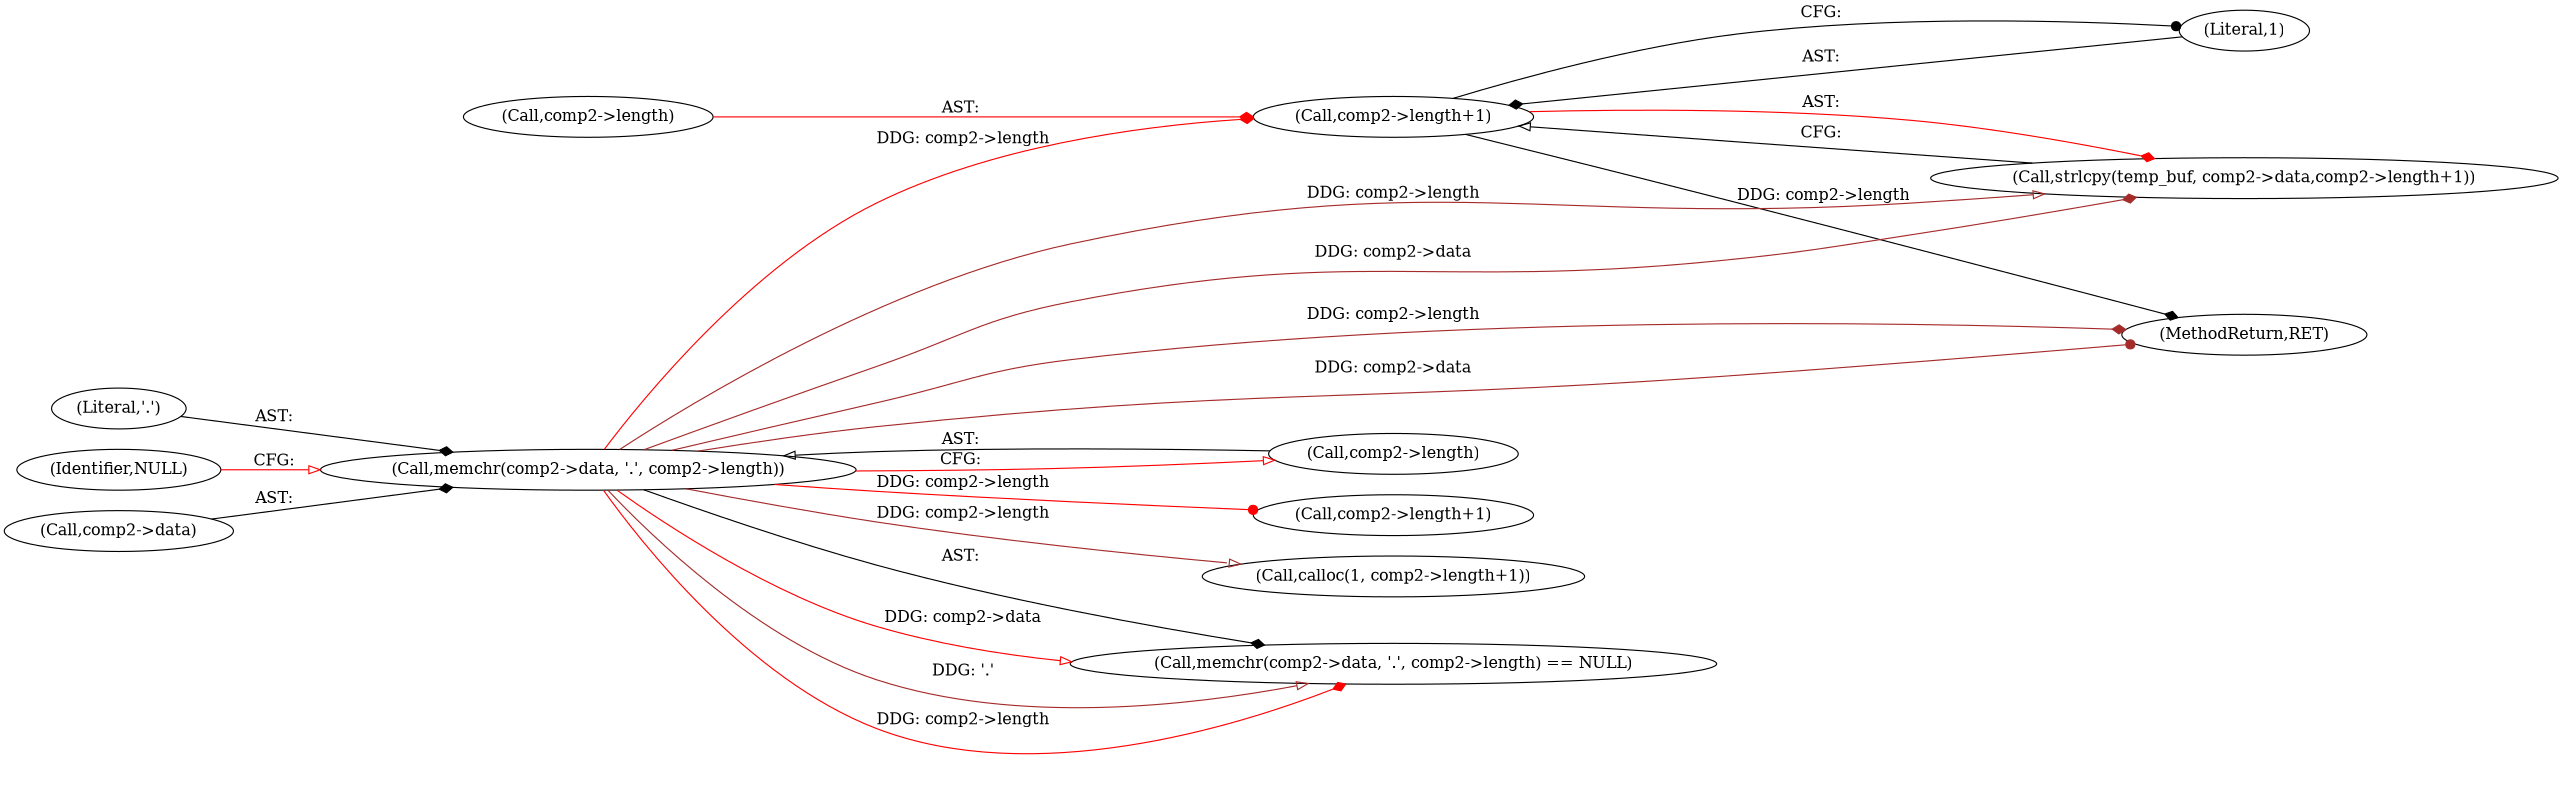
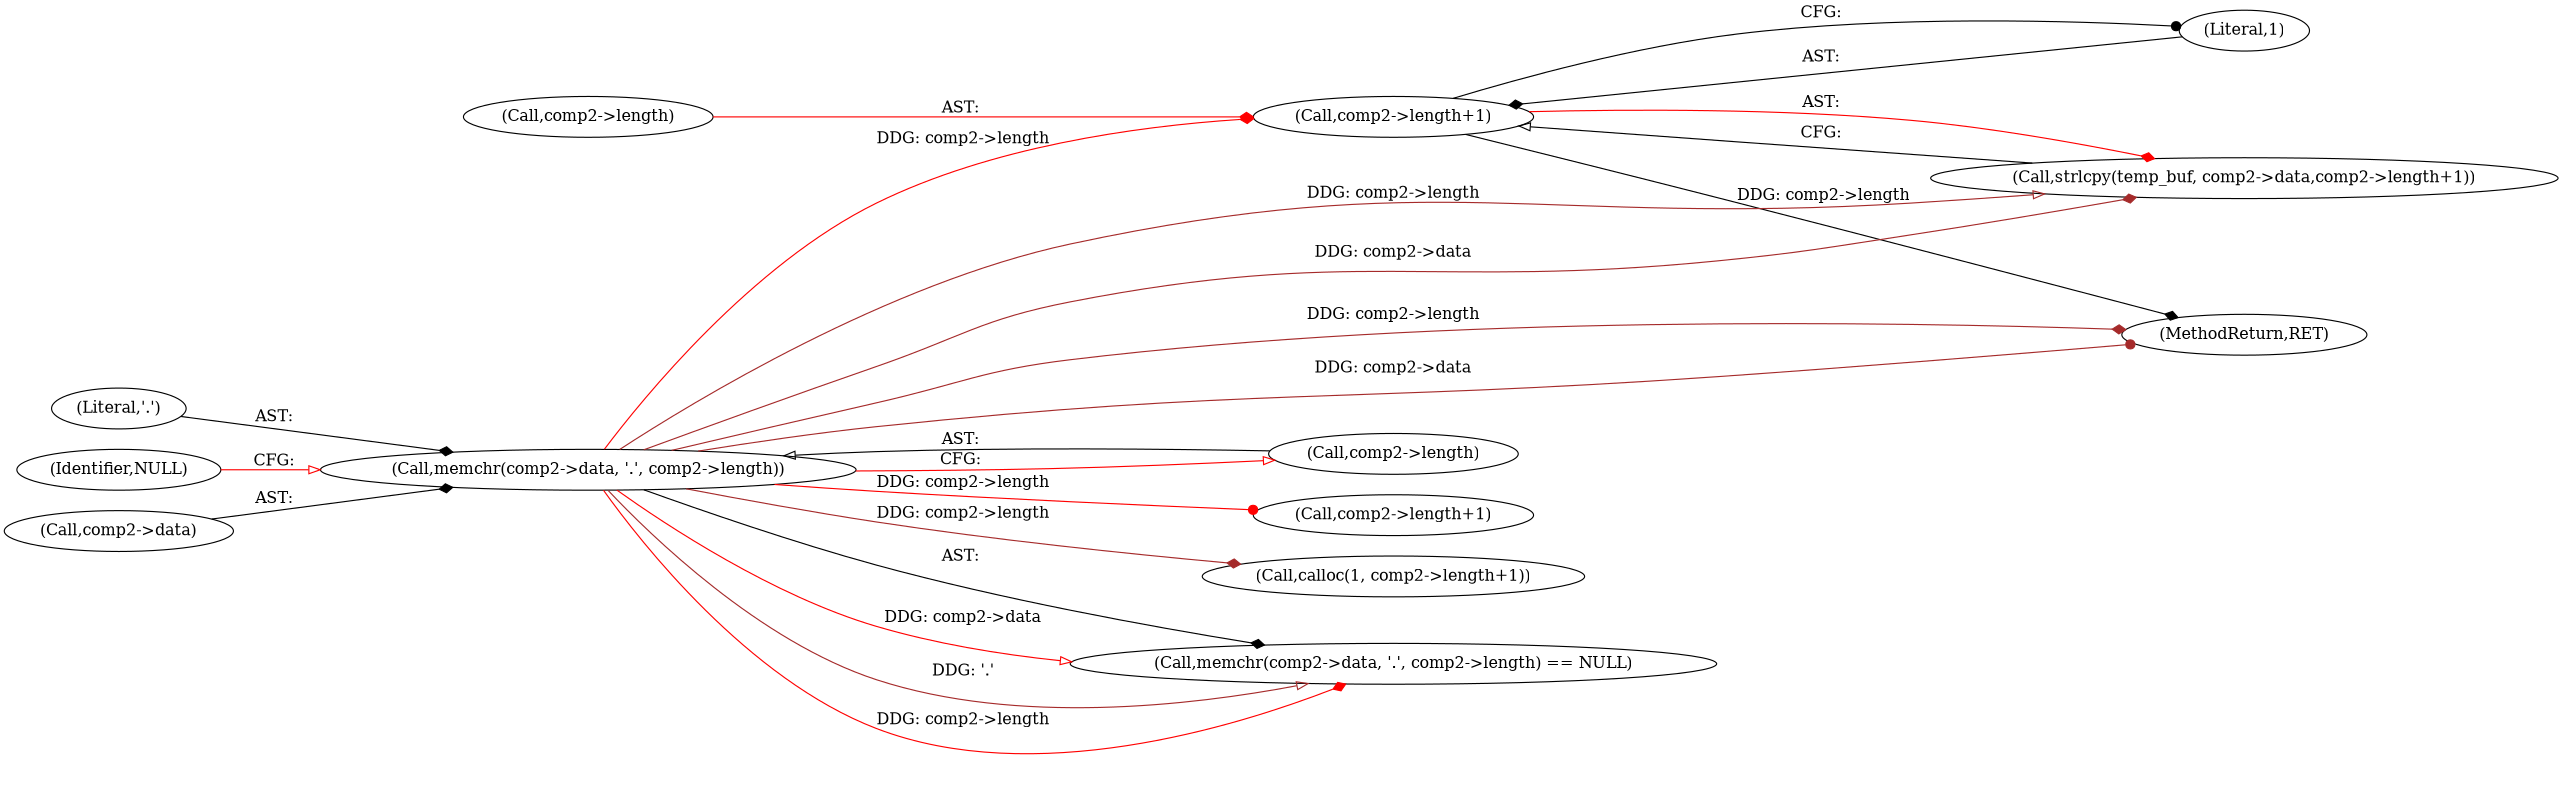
edge "(Call,memchr(comp2->data, '.', comp2->length))" -> "(Call,calloc(1, comp2->length+1))": arrowhead onormal -> diamond
